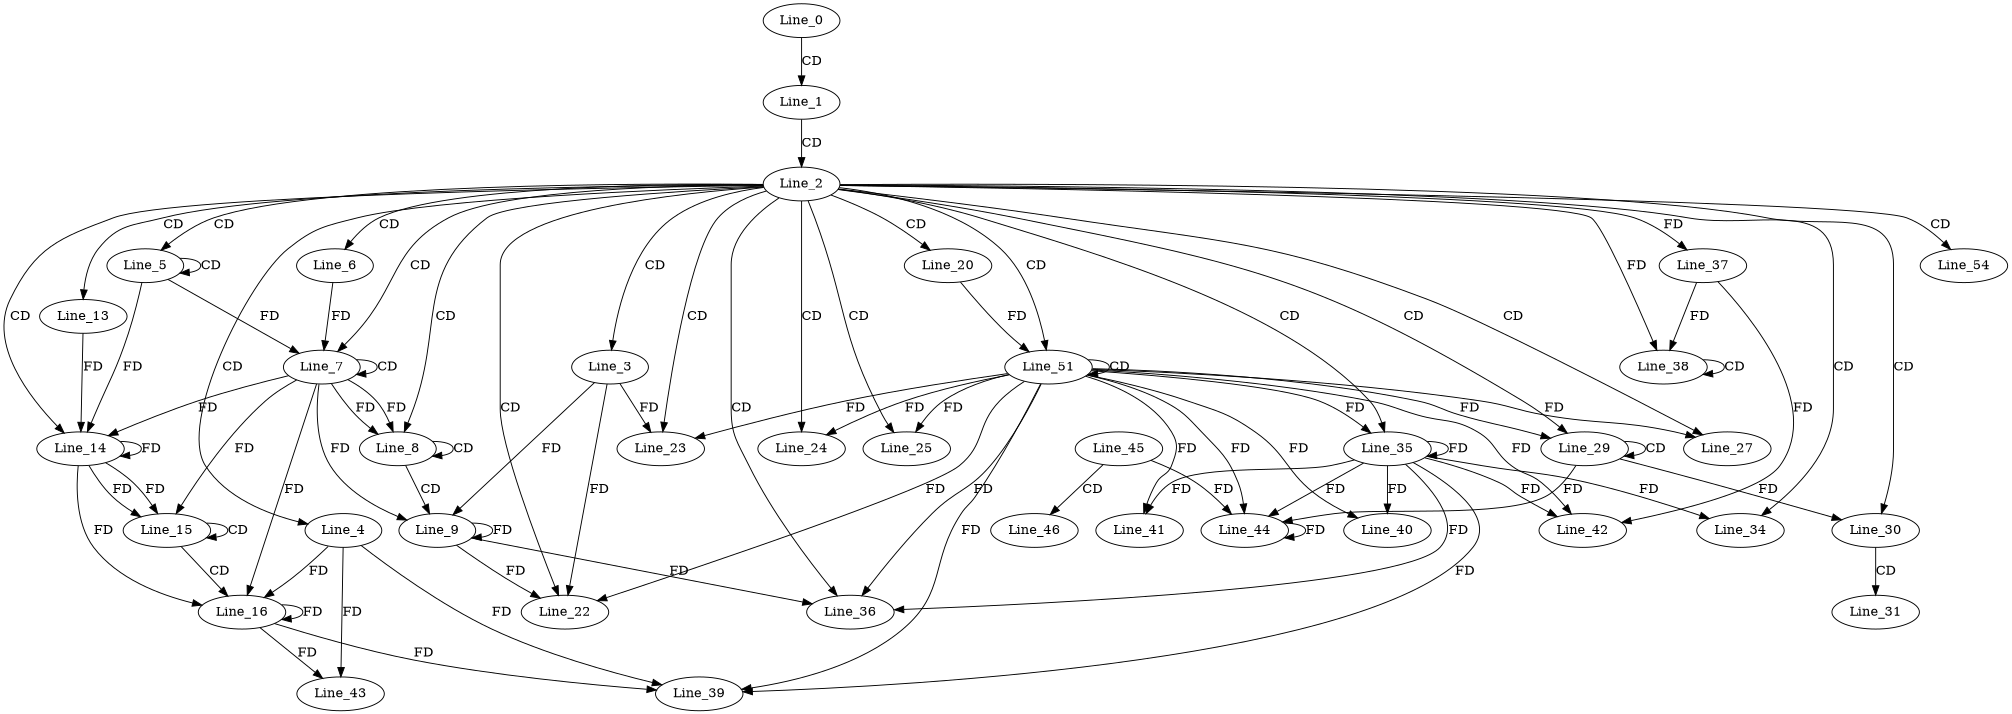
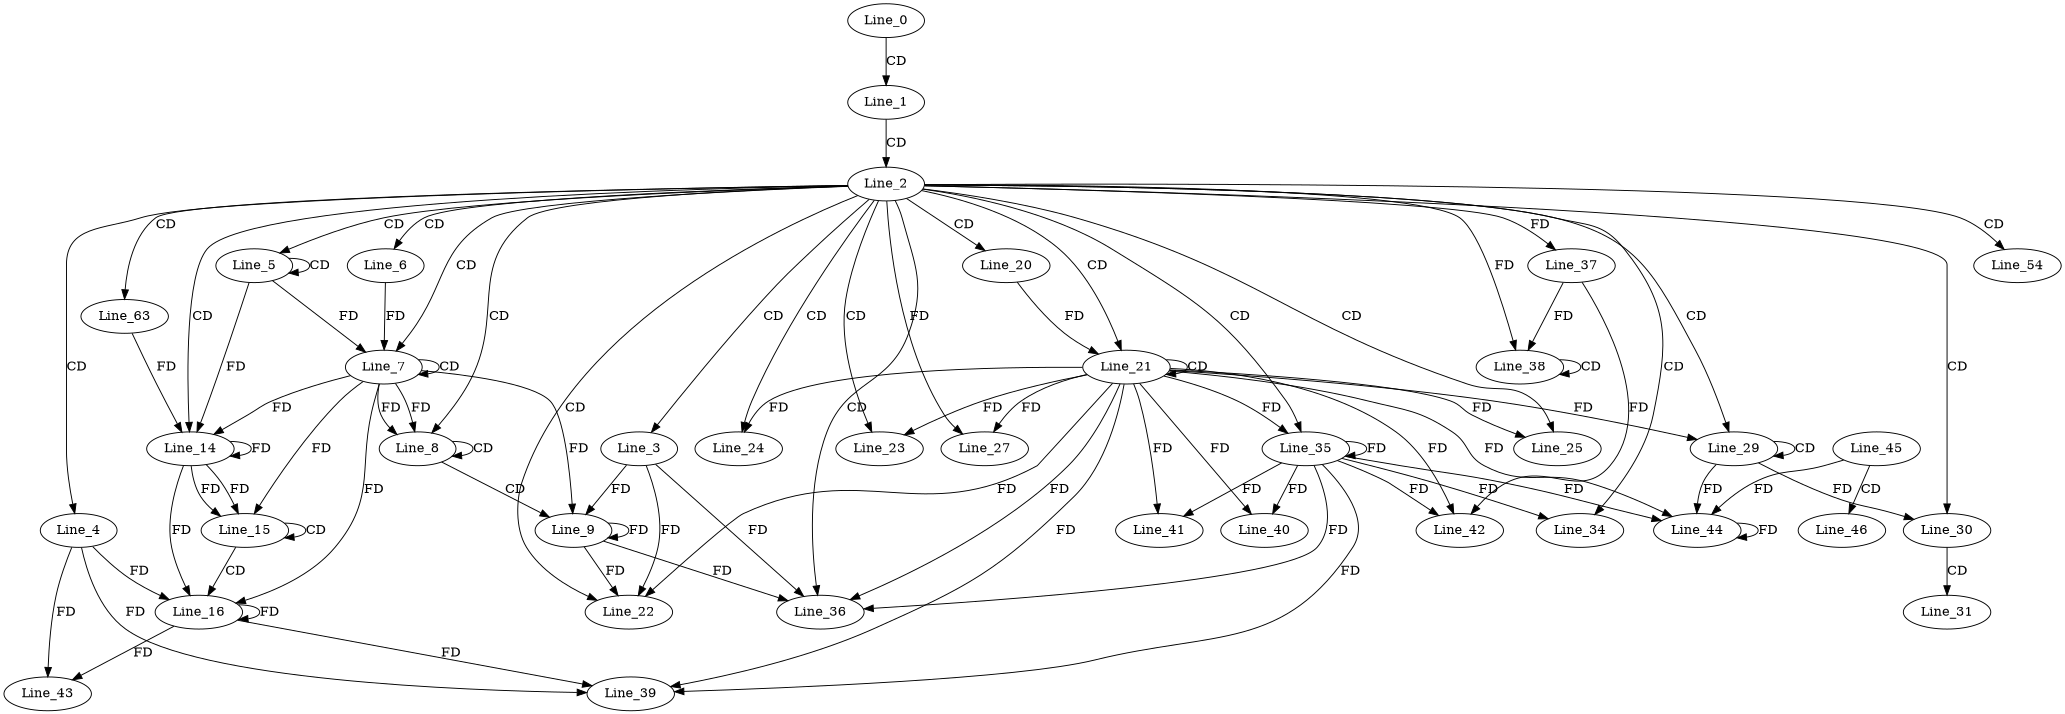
node "Line_13": label "Line_13" -> "Line_63"
edge "Line_2" -> "Line_27": label "CD" -> "FD"
node "Line_51": label "Line_51" -> "Line_21"
edge "Line_3" -> "Line_23": now "Line_3" -> "Line_36"
